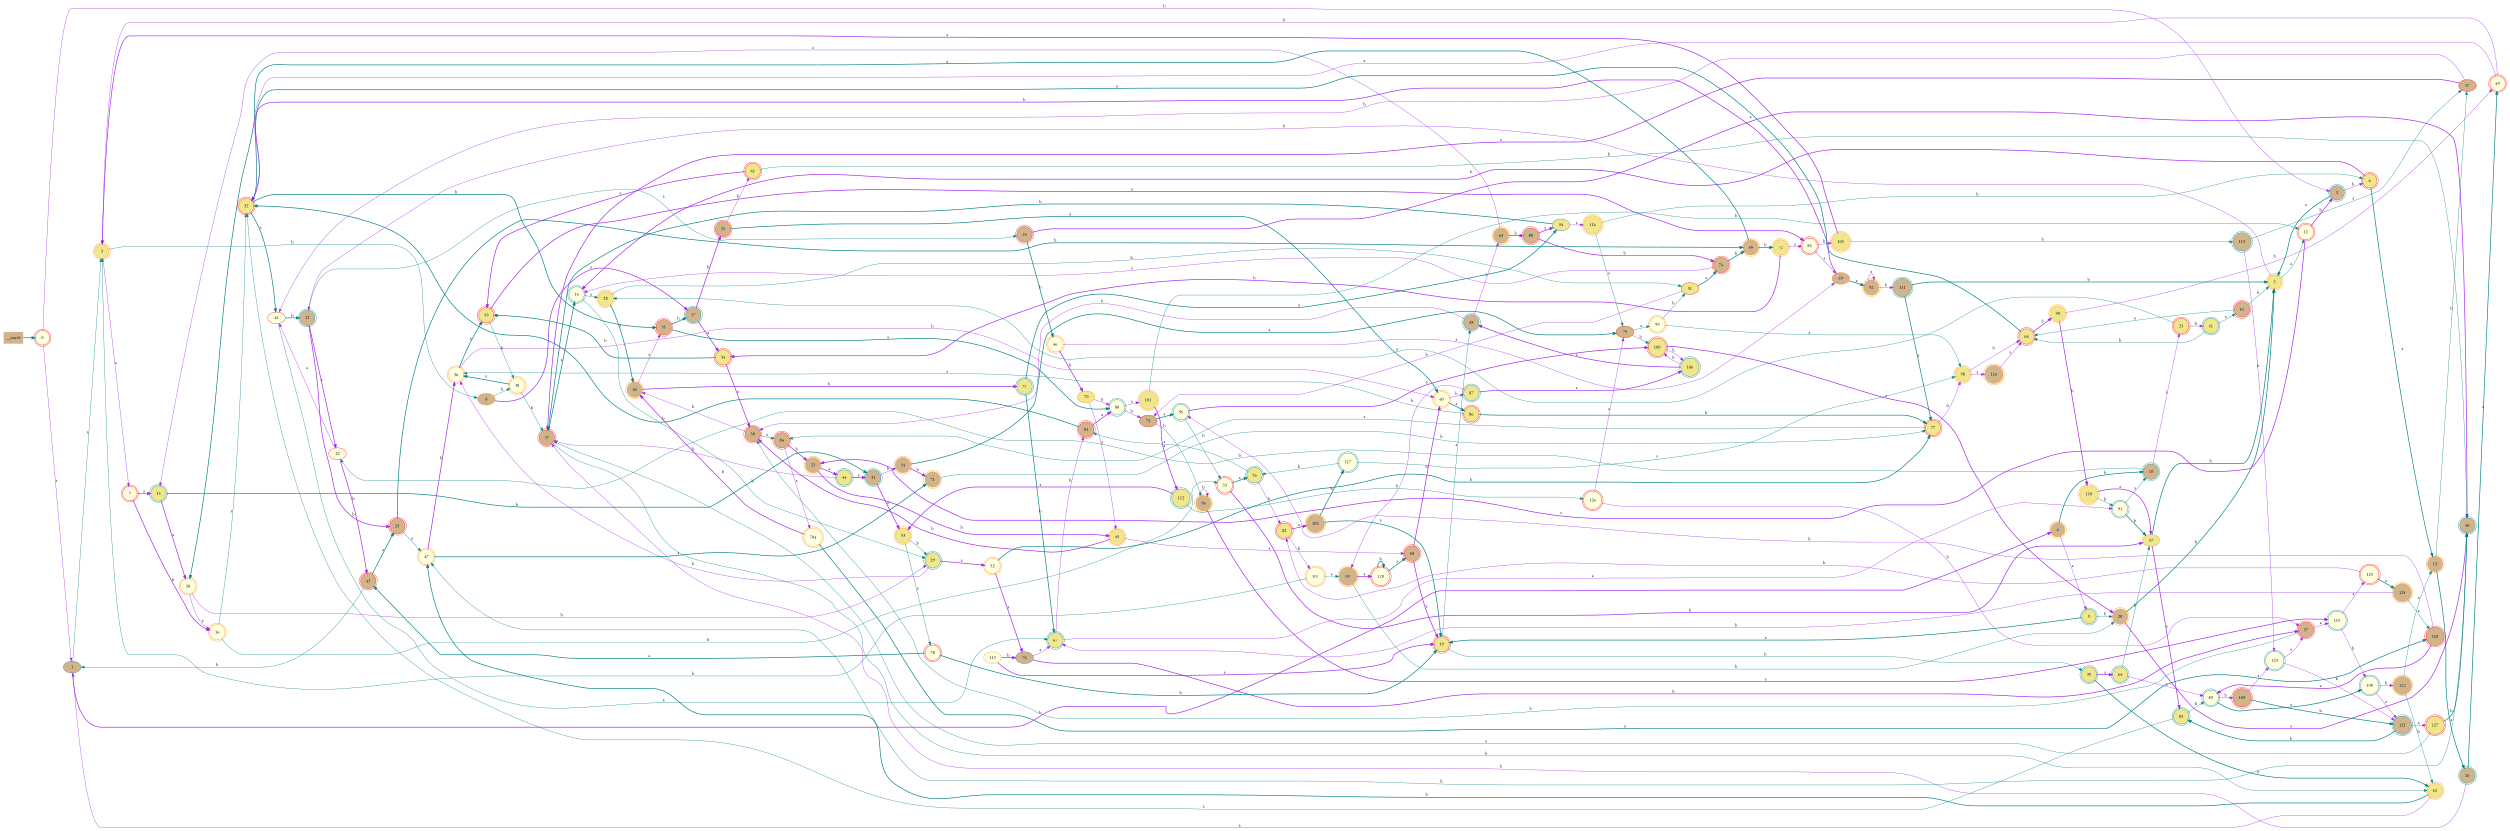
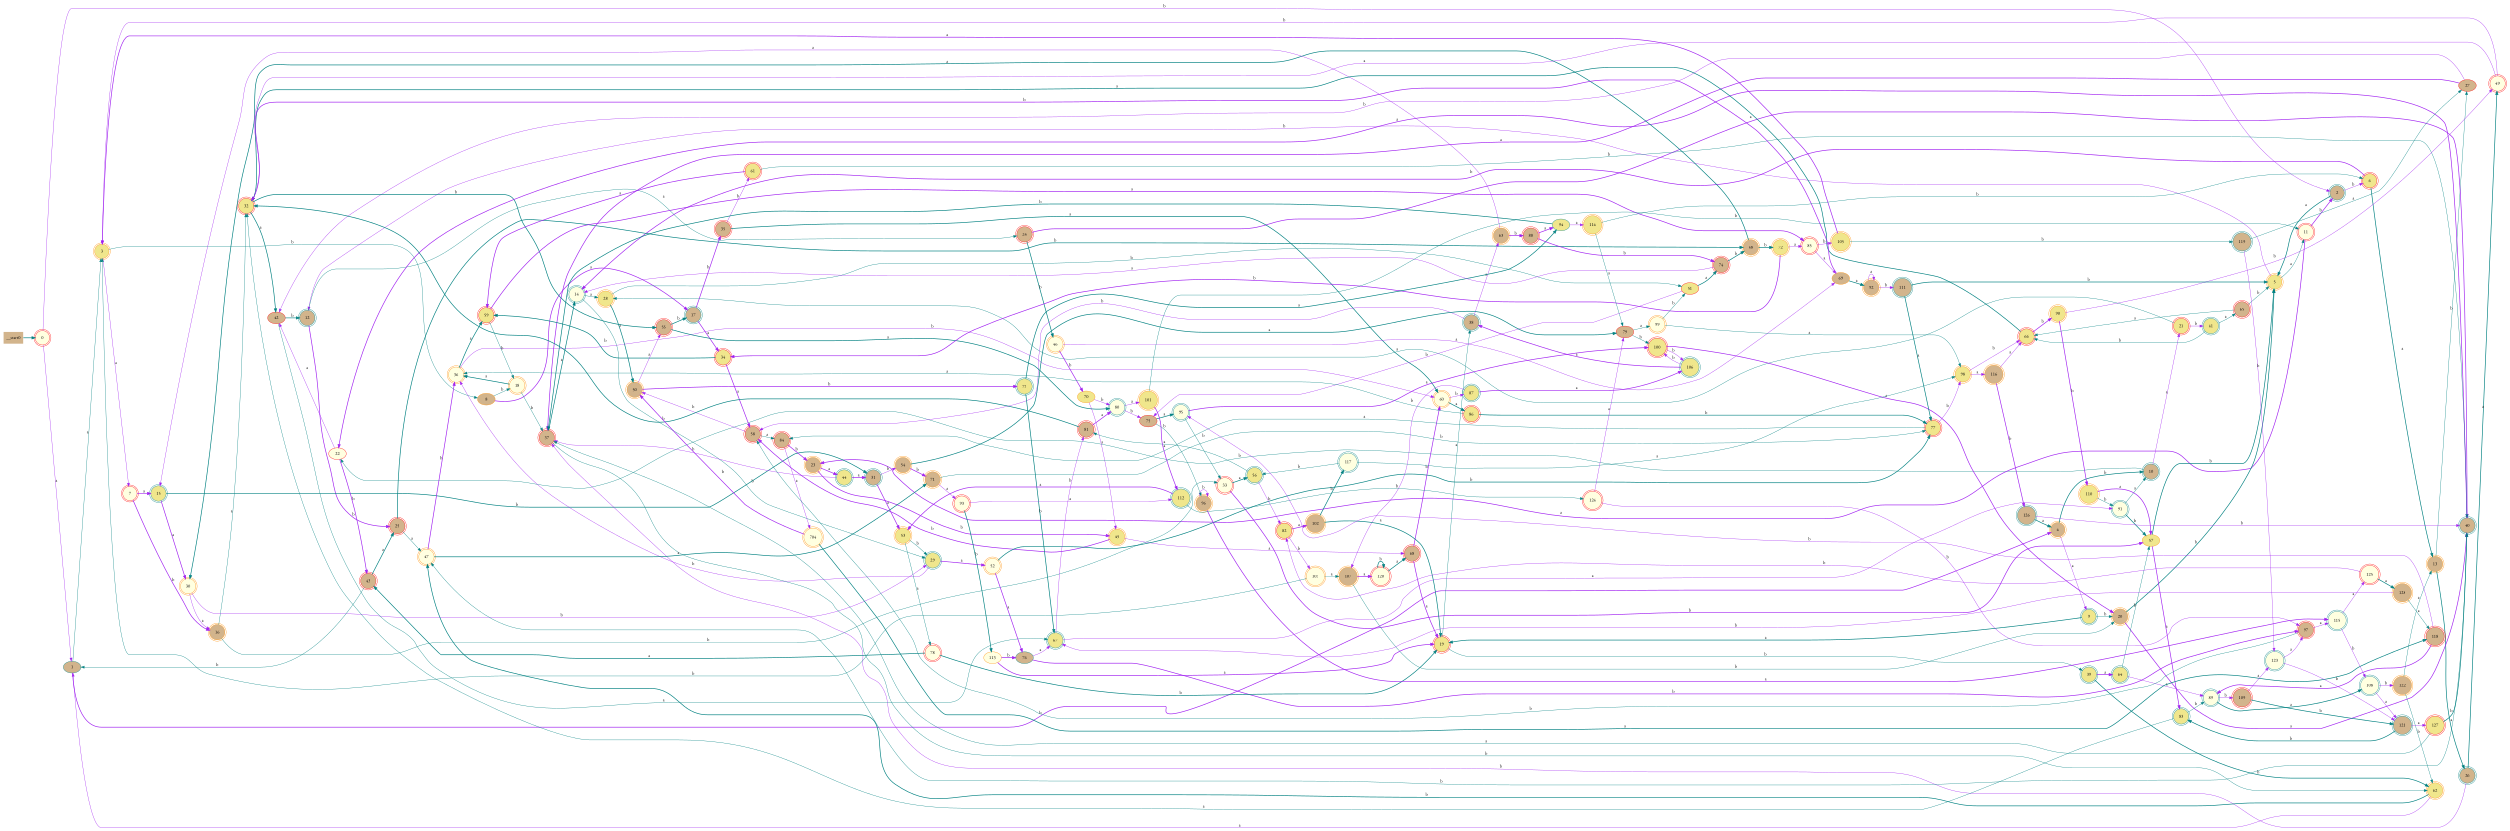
node "42": fillcolor lightyellow -> tan
edge "12" -> "22": now "40" -> "22"
node "93": added
node "126": added
node "16": fillcolor lightyellow -> tan
